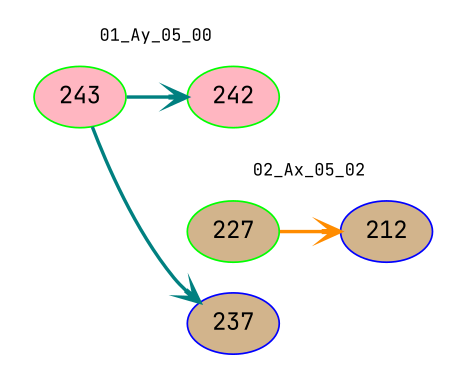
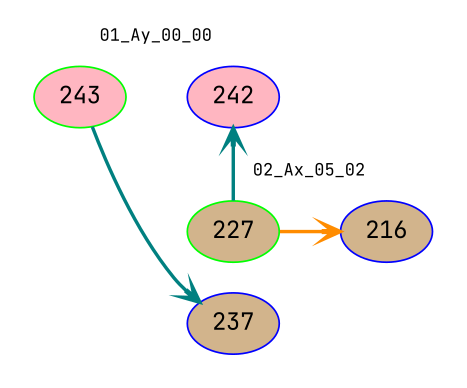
cluster "01_Ay_05_00": label "01_Ay_05_00" -> "01_Ay_00_00"
edge "243" -> "242": now "227" -> "242"
node "242": color green -> blue
node "212": label "212" -> "216"
